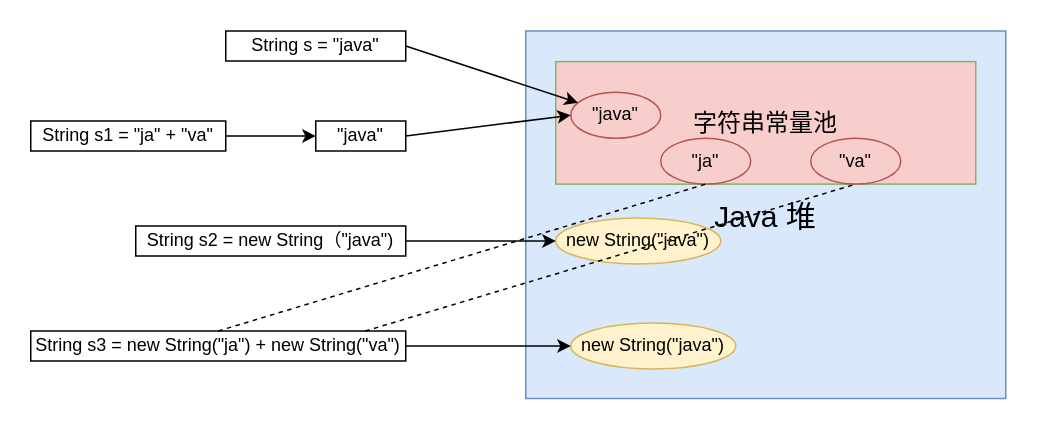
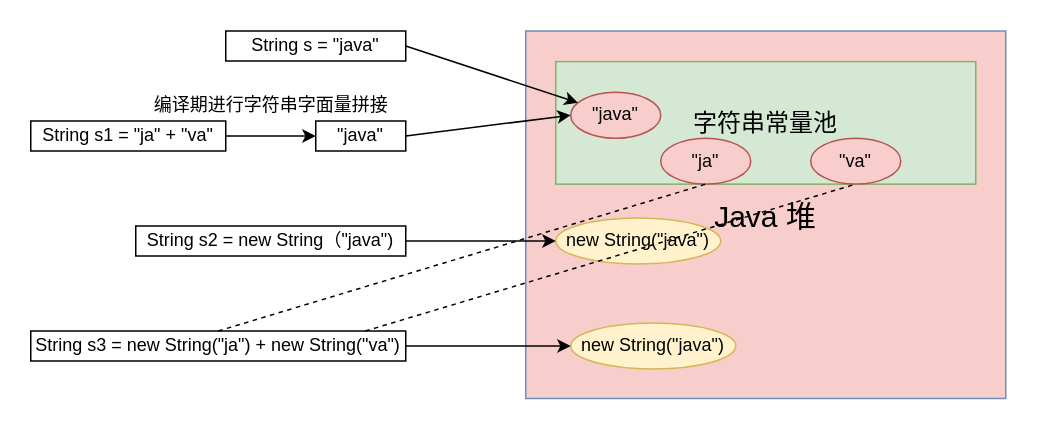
node "编译期进行字符串字面量拼接": added
node "字符串常量池": fillcolor #f8cecc -> #d5e8d4
node "Java 堆": fillcolor #dae8fc -> #f8cecc
